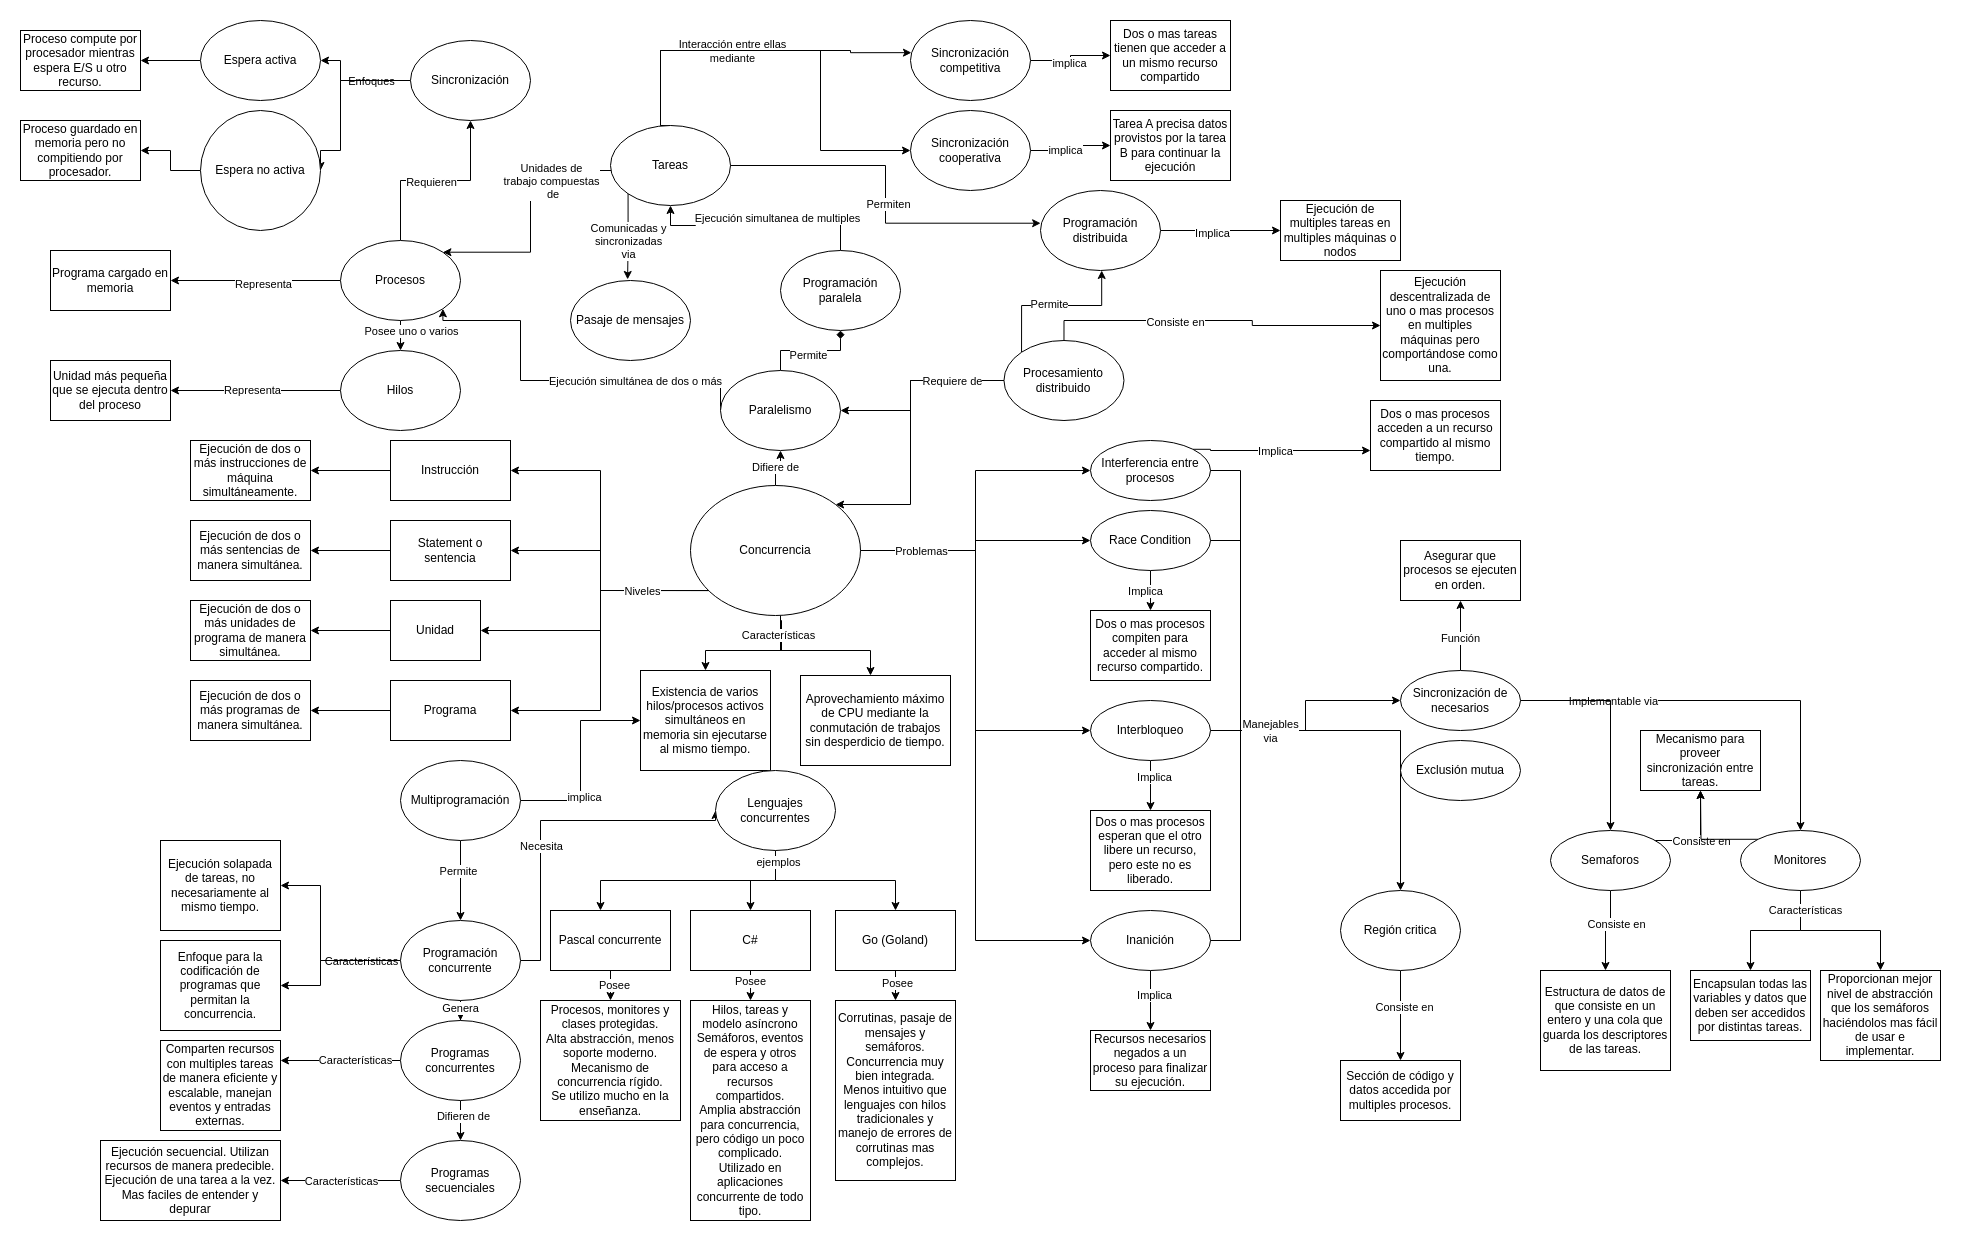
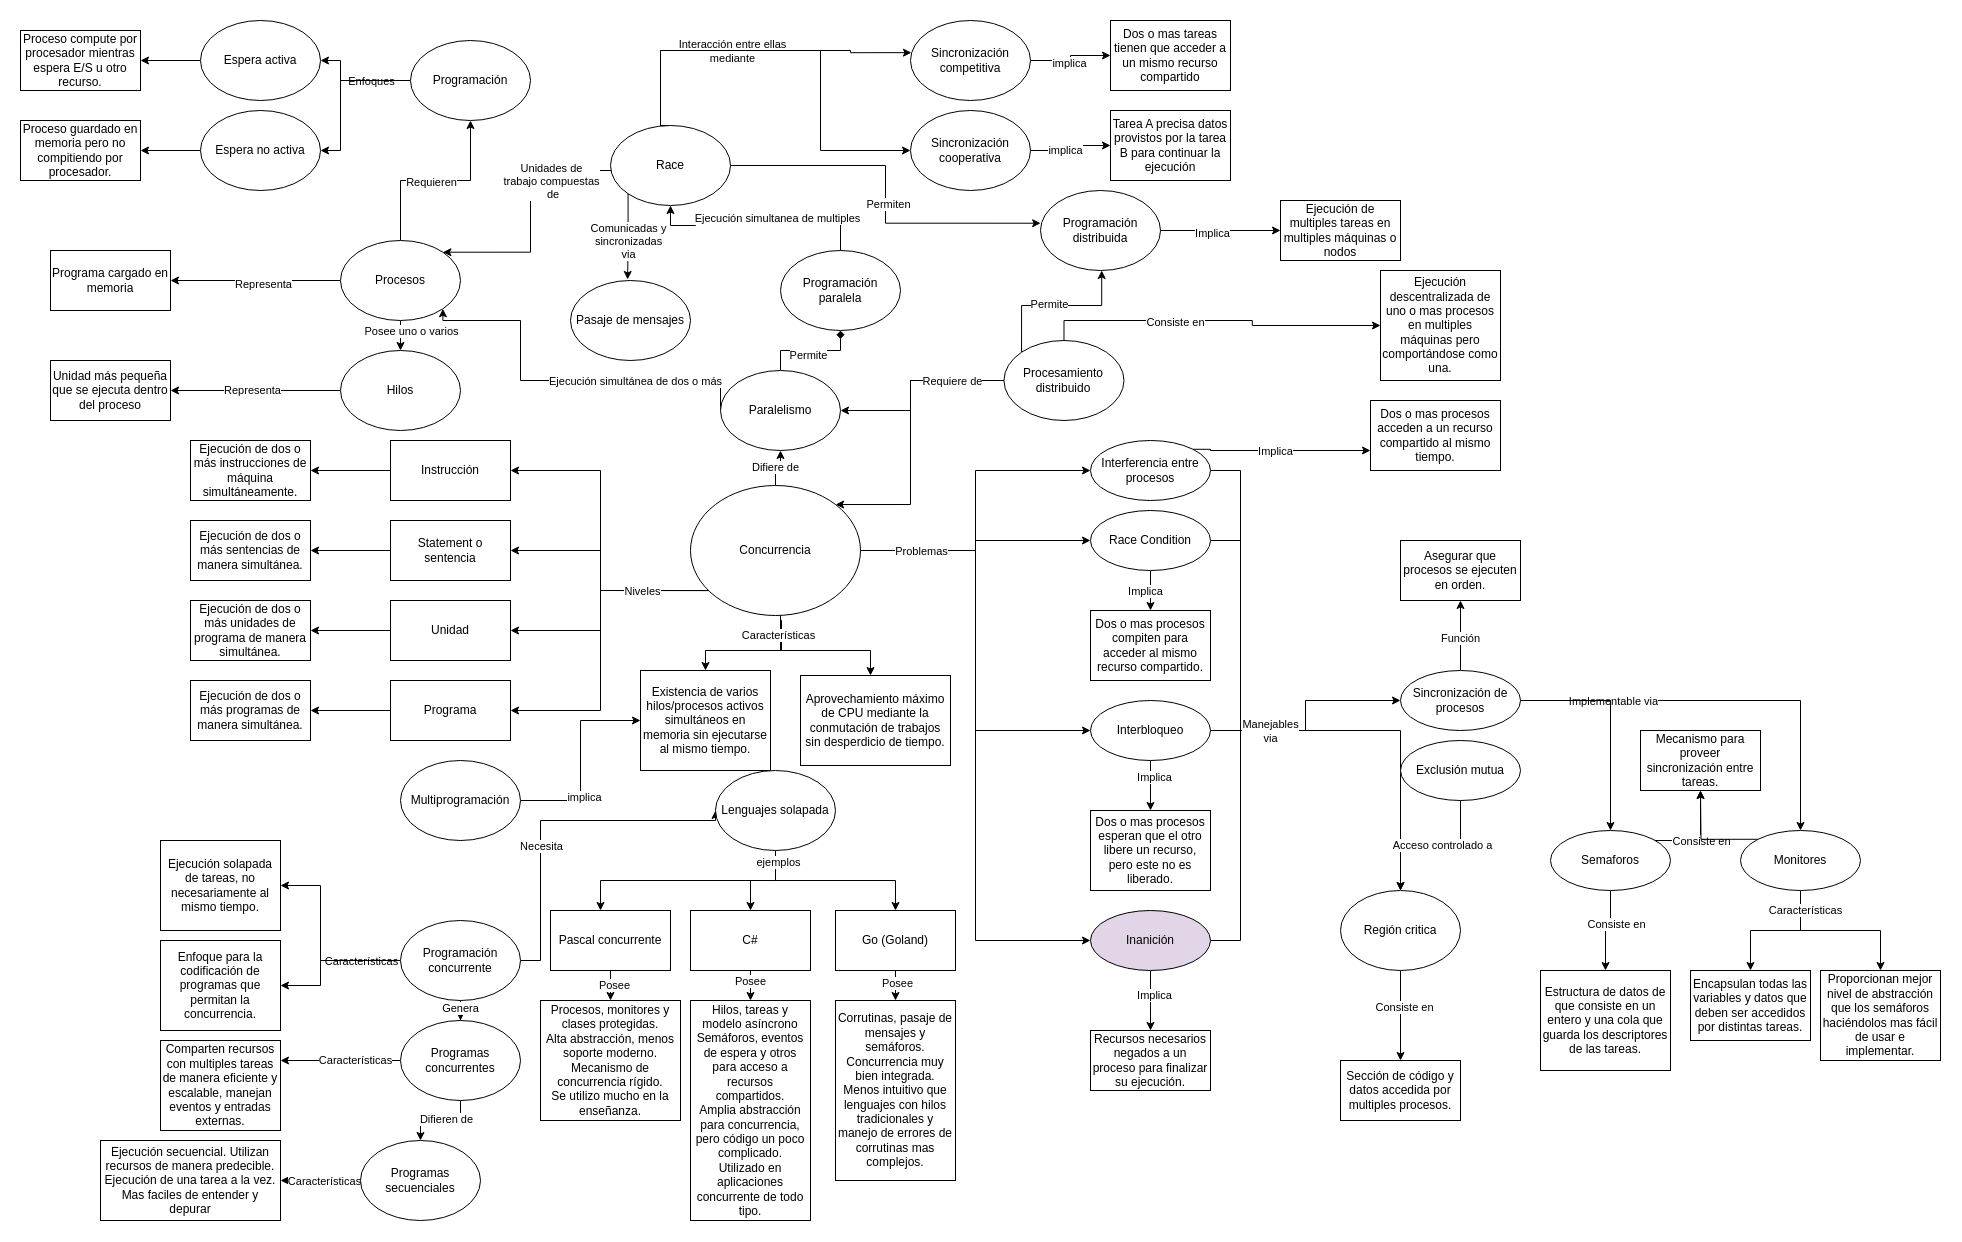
node "Sincronización": label "Sincronización" -> "Programación"
node "Tareas": label "Tareas" -> "Race"
node "Espera no activa": size 120x120 -> 120x80
node "Unidad": size 90x60 -> 120x60
node "Sincronización de necesarios": label "Sincronización de necesarios" -> "Sincronización de procesos"
node "Lenguajes concurrentes": label "Lenguajes concurrentes" -> "Lenguajes solapada"
edge "Exclusión mutua" -> "Región critica": added, label "Acceso controlado a"
edge "Multiprogramación" -> "Programación concurrente": removed, label "Permite"
node "Inanición": fillcolor #ffffff -> #e1d5e7
node "Programas secuenciales": moved (461, 1181) -> (421, 1181)
